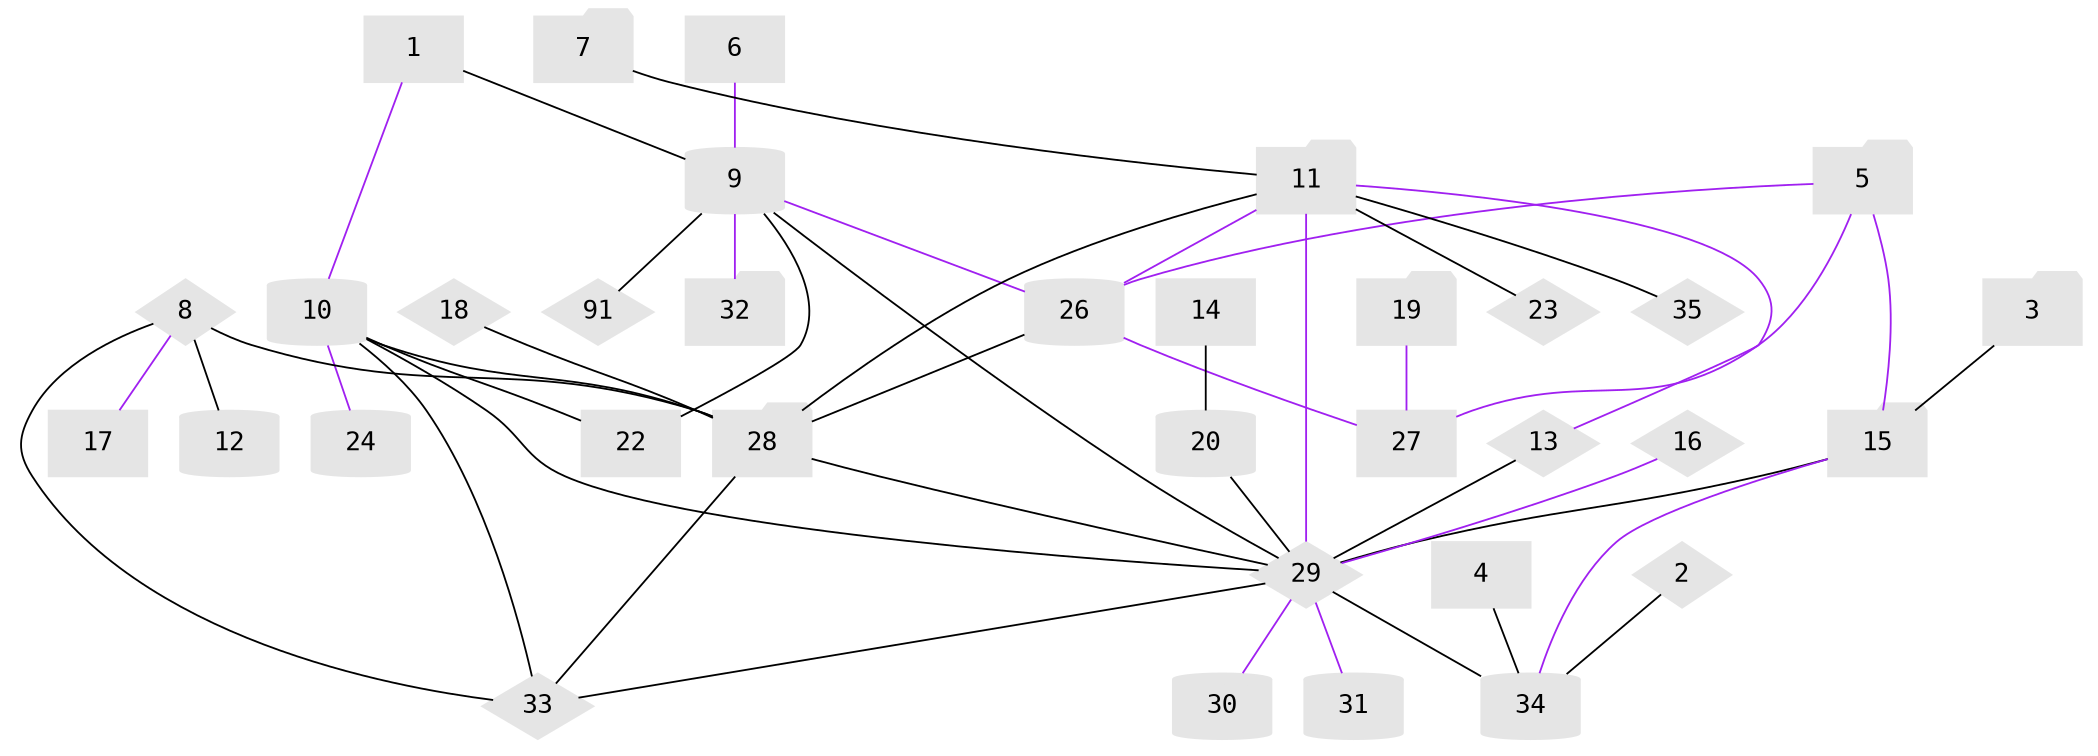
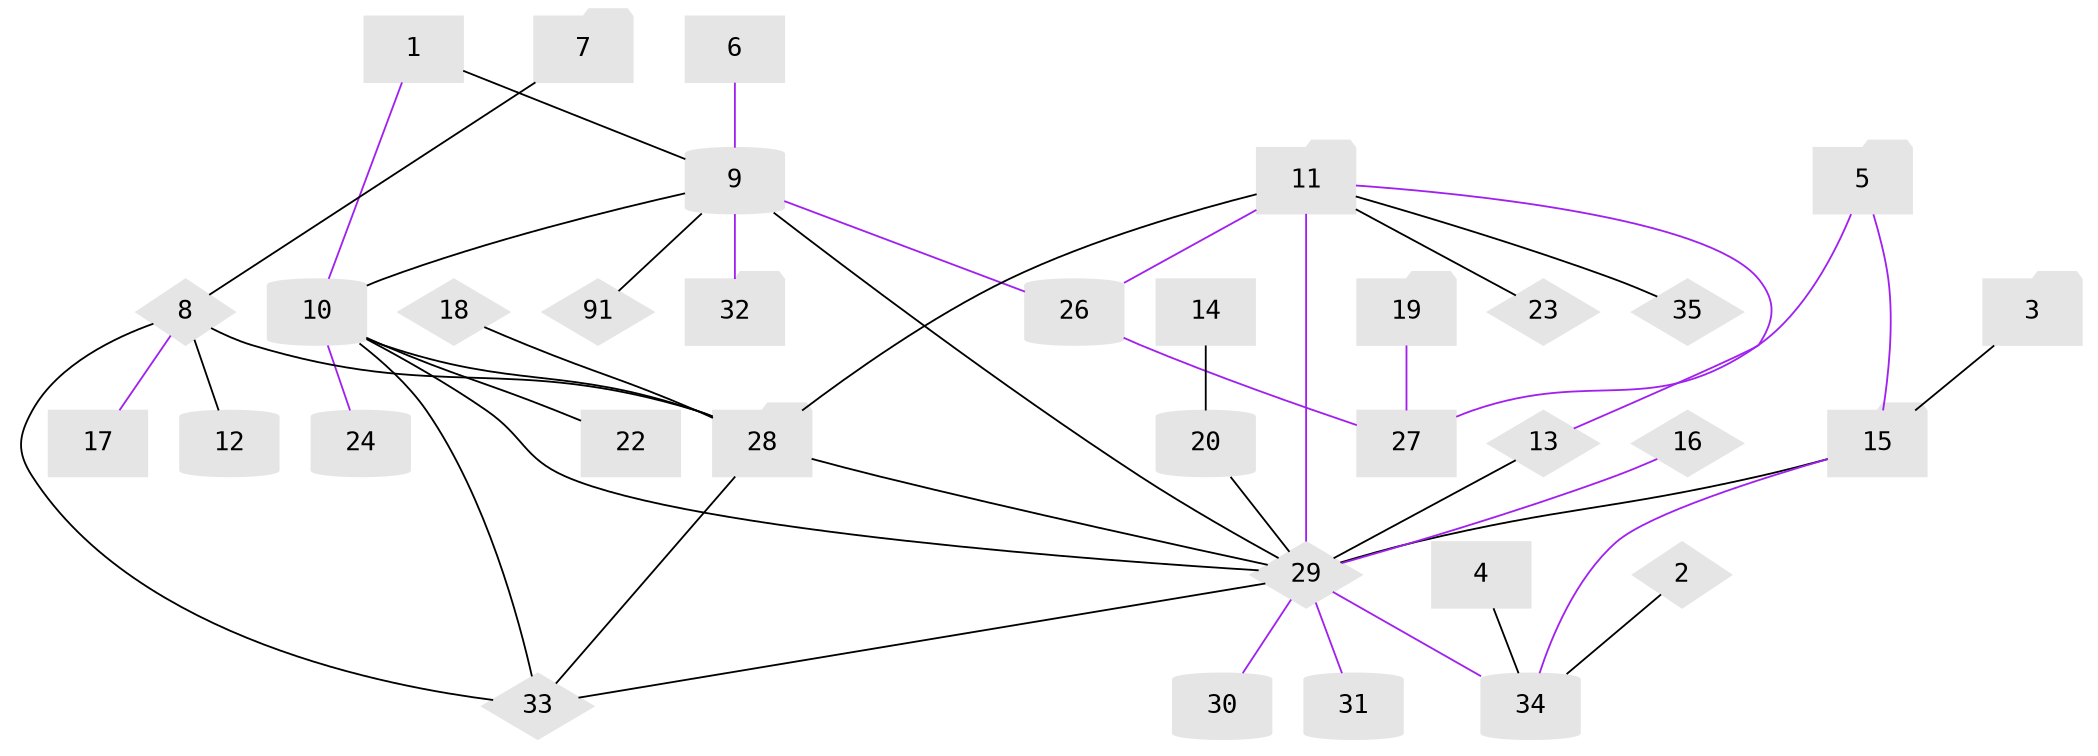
edge "7" -- "11": now "7" -- "8"
edge "5" -- "26": removed
edge "9" -- "22": now "9" -- "10"
edge "26" -- "28": removed
edge "29" -- "34": color black -> purple
